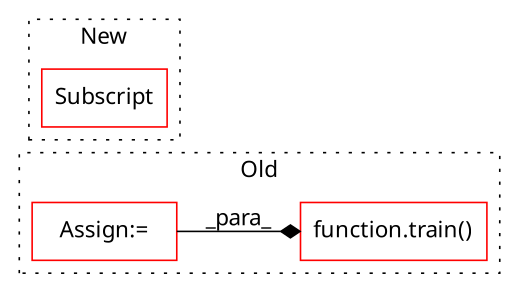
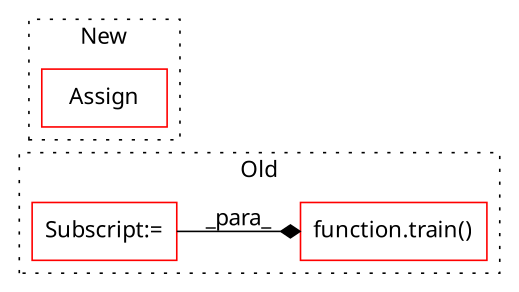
node "Subscript": label "Subscript" -> "Assign"
node "Assign:=": label "Assign:=" -> "Subscript:="
